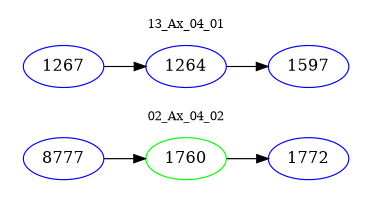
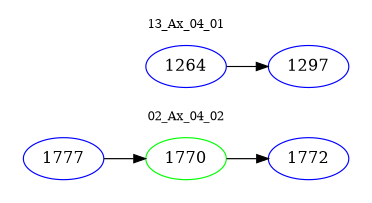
node "1267": removed
node "1597": label "1597" -> "1297"
node "8777": label "8777" -> "1777"
node "1760": label "1760" -> "1770"
